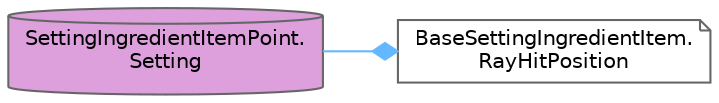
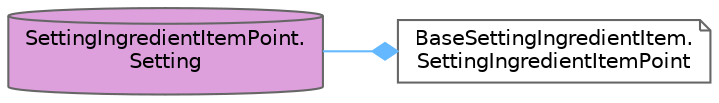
node "BaseSettingIngredientItem. RayHitPosition": label "BaseSettingIngredientItem. RayHitPosition" -> "BaseSettingIngredientItem. SettingIngredientItemPoint"
